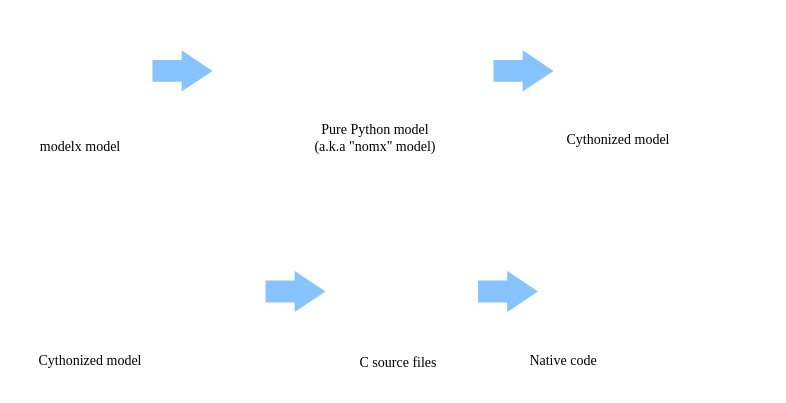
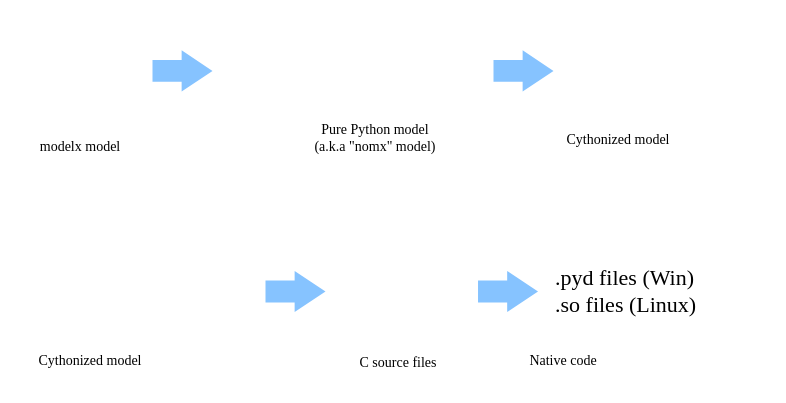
node ".pyd files (Win).so files (Linux)": added
